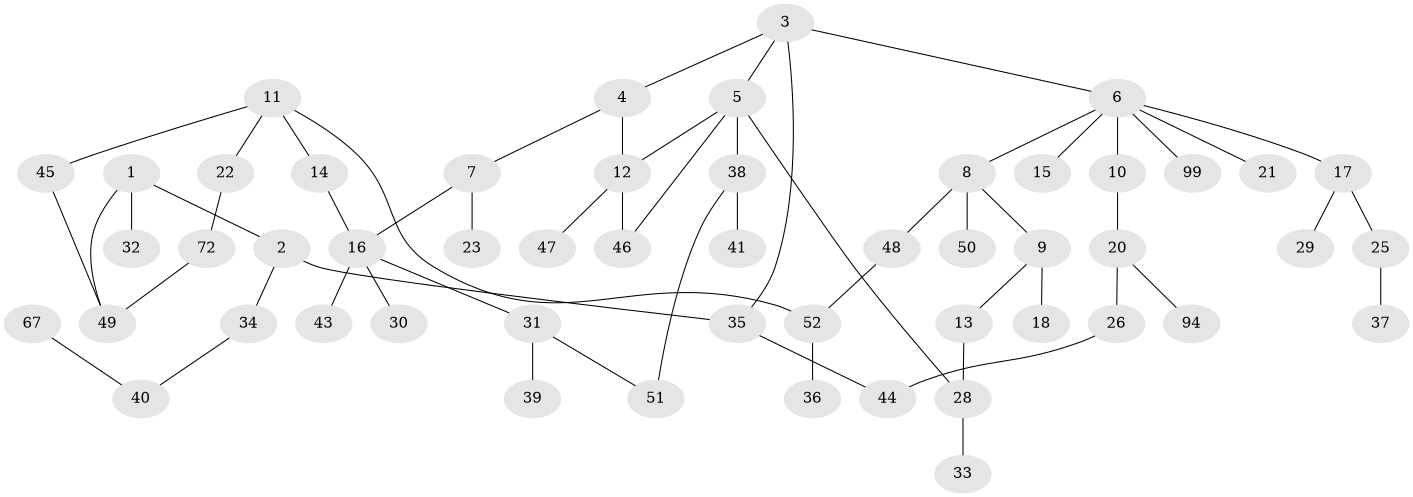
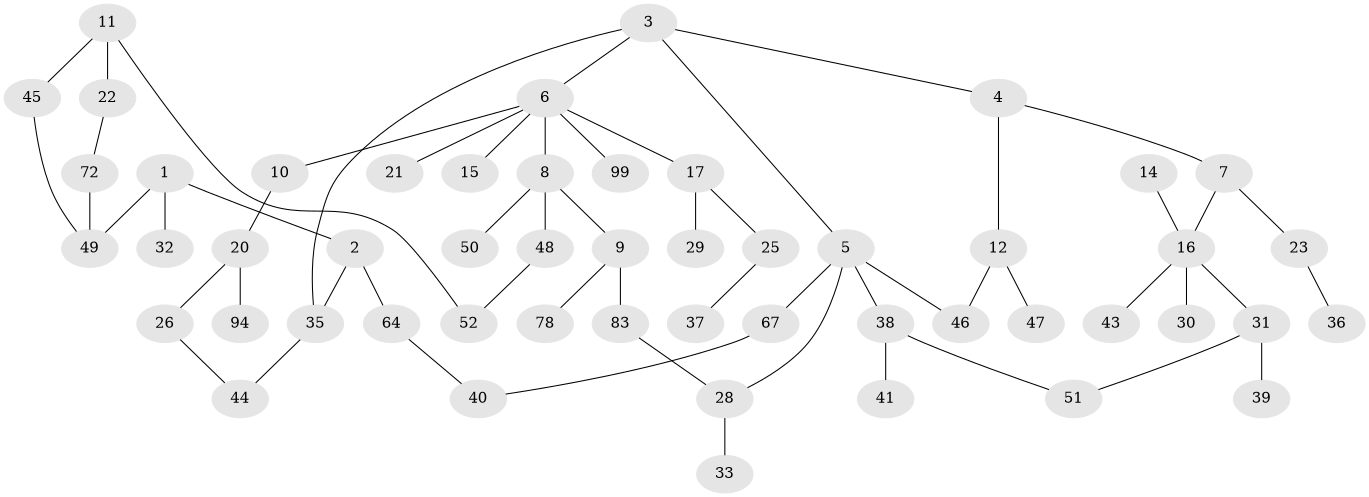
edge "11" -- "14": removed
edge "5" -- "12": now "5" -- "67"
node "34": label "34" -> "64"
node "13": label "13" -> "83"
node "18": label "18" -> "78"
edge "52" -- "36": now "23" -- "36"
